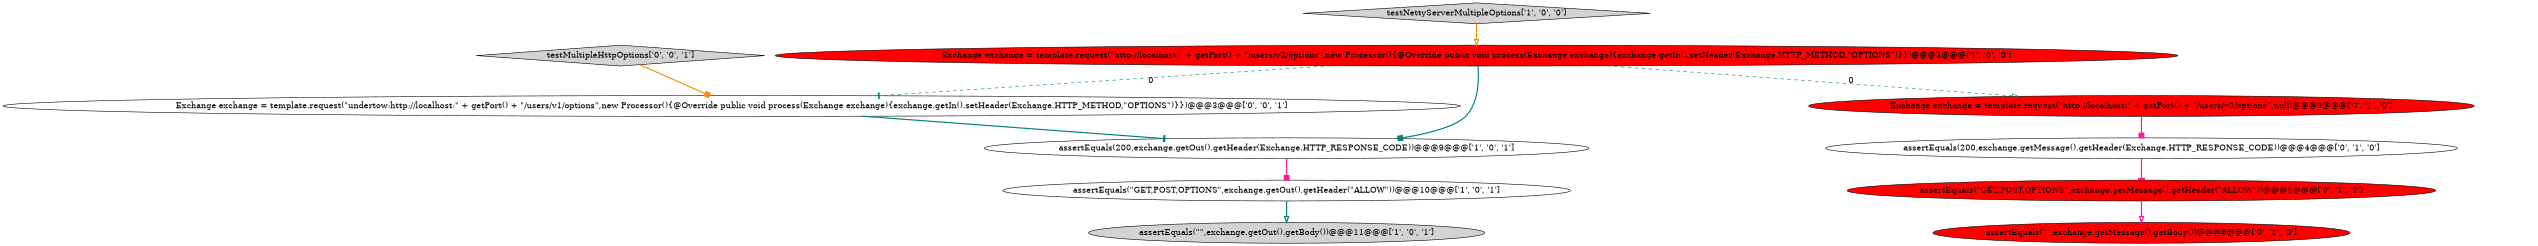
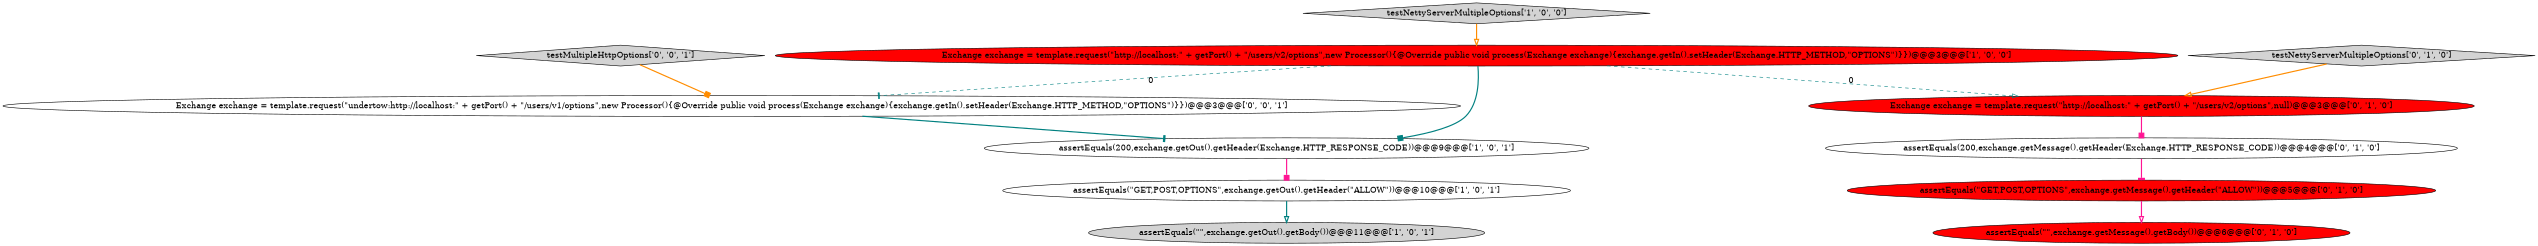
node "testNettyServerMultipleOptions['0', '1', '0']": added
